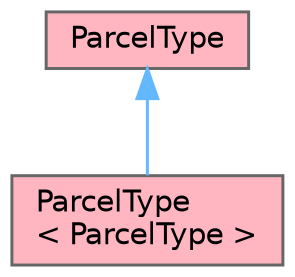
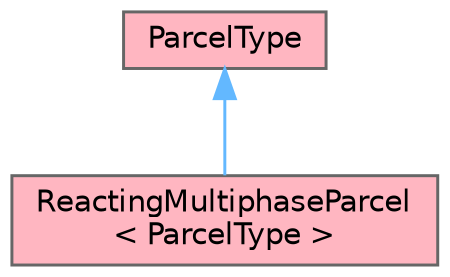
node "ParcelType < ParcelType >": label "ParcelType < ParcelType >" -> "ReactingMultiphaseParcel < ParcelType >"
